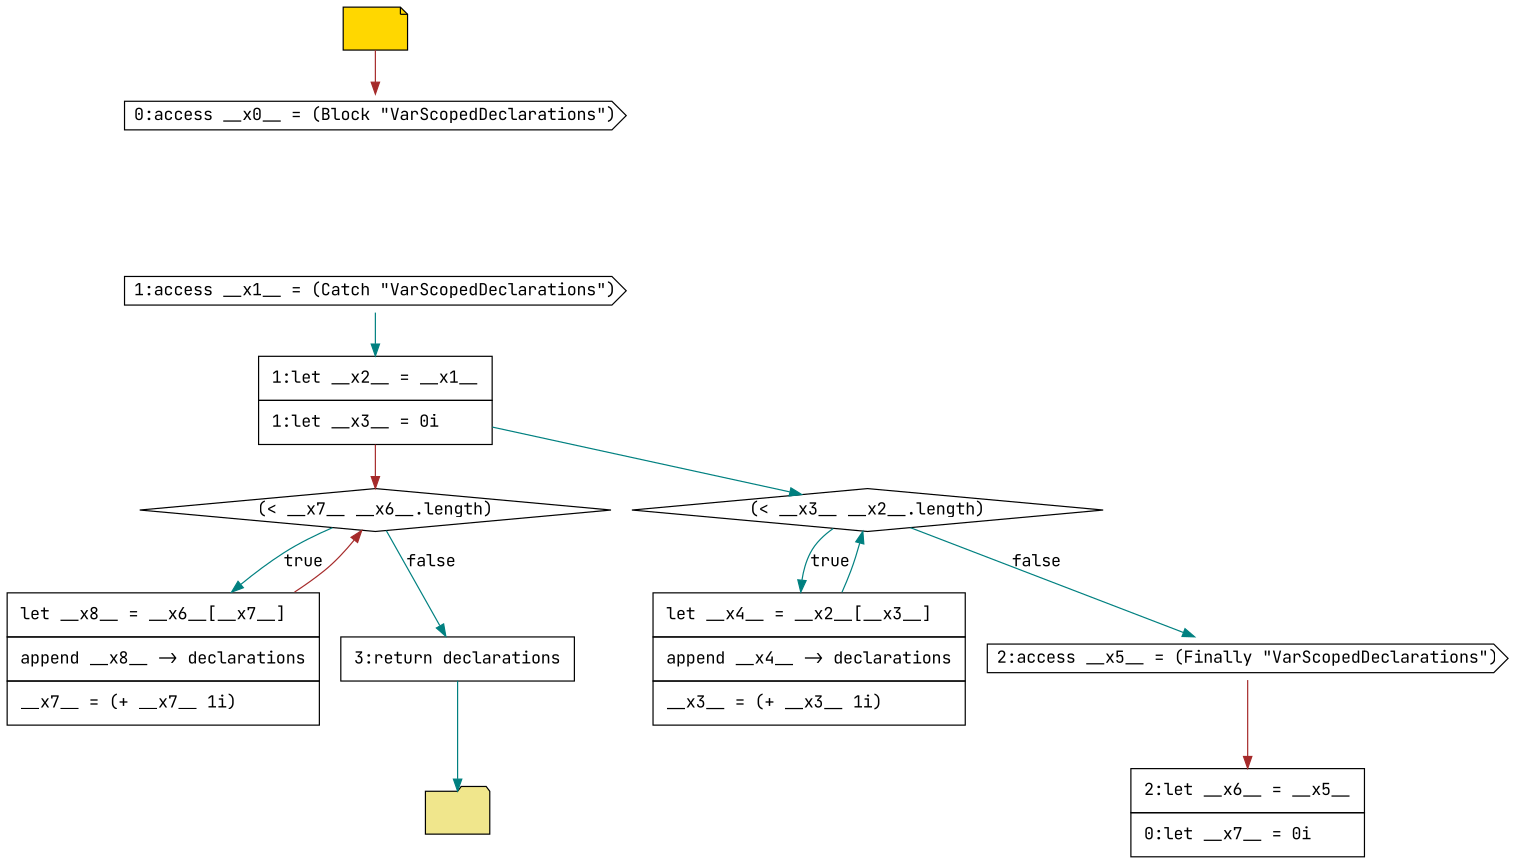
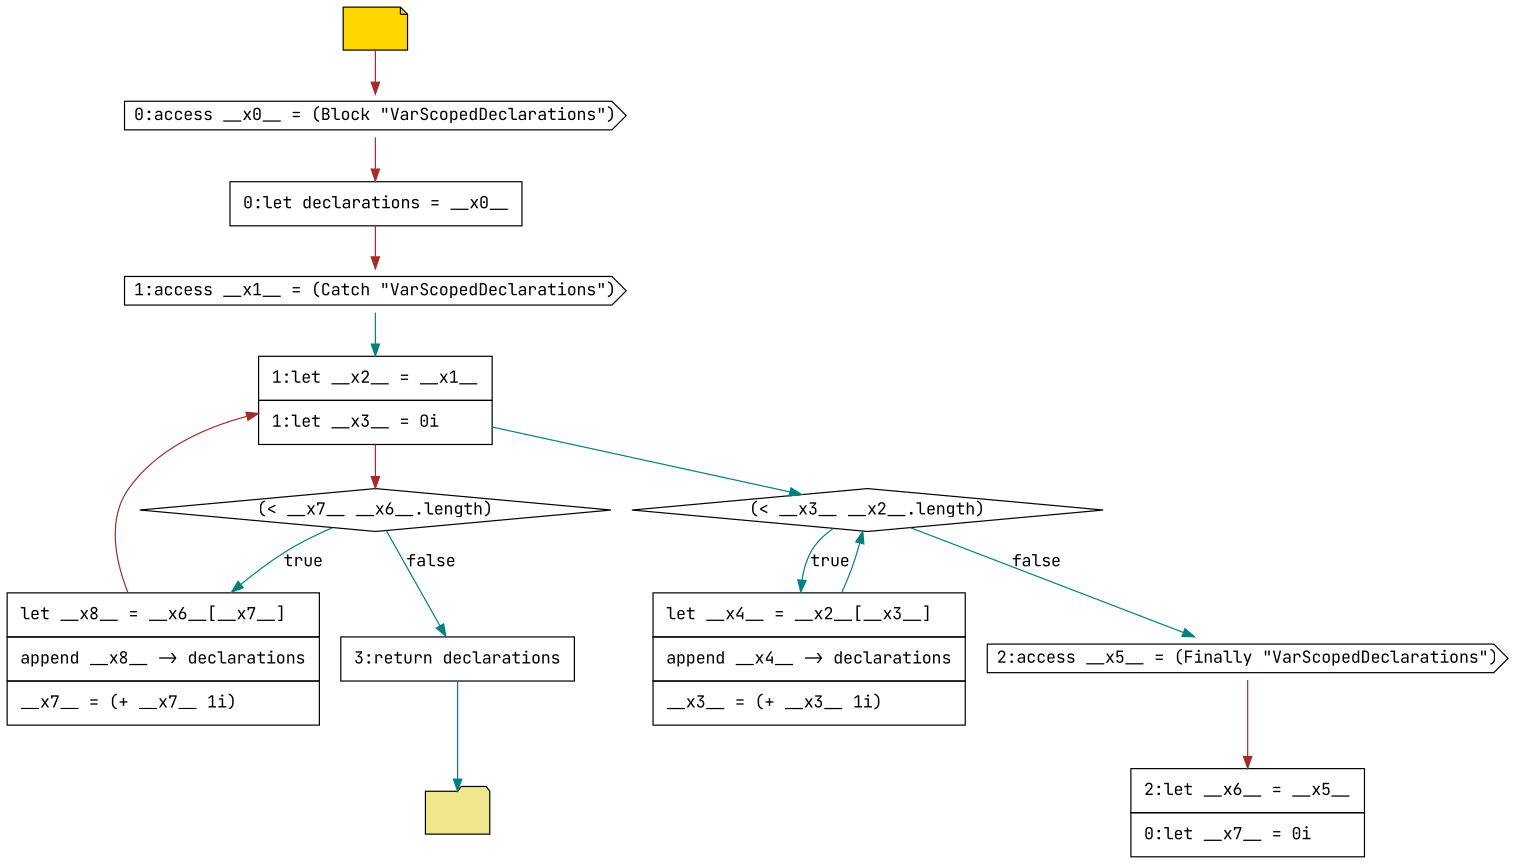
node "0:let declarations = __x0__": added
edge "let __x8__ = __x6__[__x7__]" -> "(< __x7__ __x6__.length)": now "let __x8__ = __x6__[__x7__]" -> "1:let __x2__ = __x1__"
